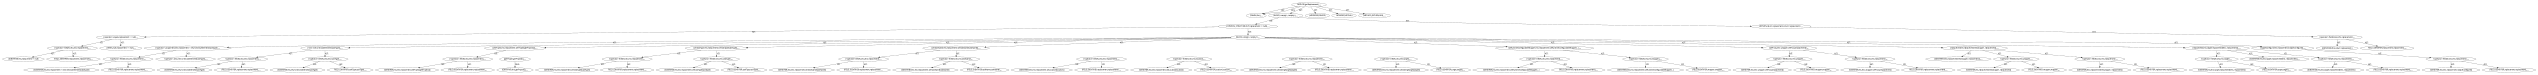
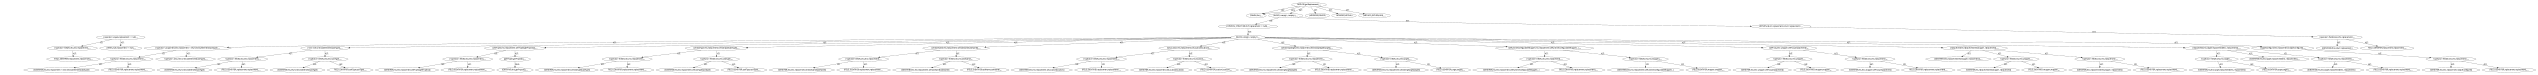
edge "(CONTROL_STRUCTURE,IF,if (replacement == null))" -> "(<operator>.equals,replacement == null)": removed, label "AST:"
node "(setLocation,this.replacement.setLocation(location))": added
node "(setOwningTarget,this.replacement.setOwningTarget(target))": added
edge "(setProject,this.replacement.setProject(getProject()))" -> "(getProject,getProject())": added, label "AST:"
node "(IDENTIFIER,this,replacement == null)": removed
